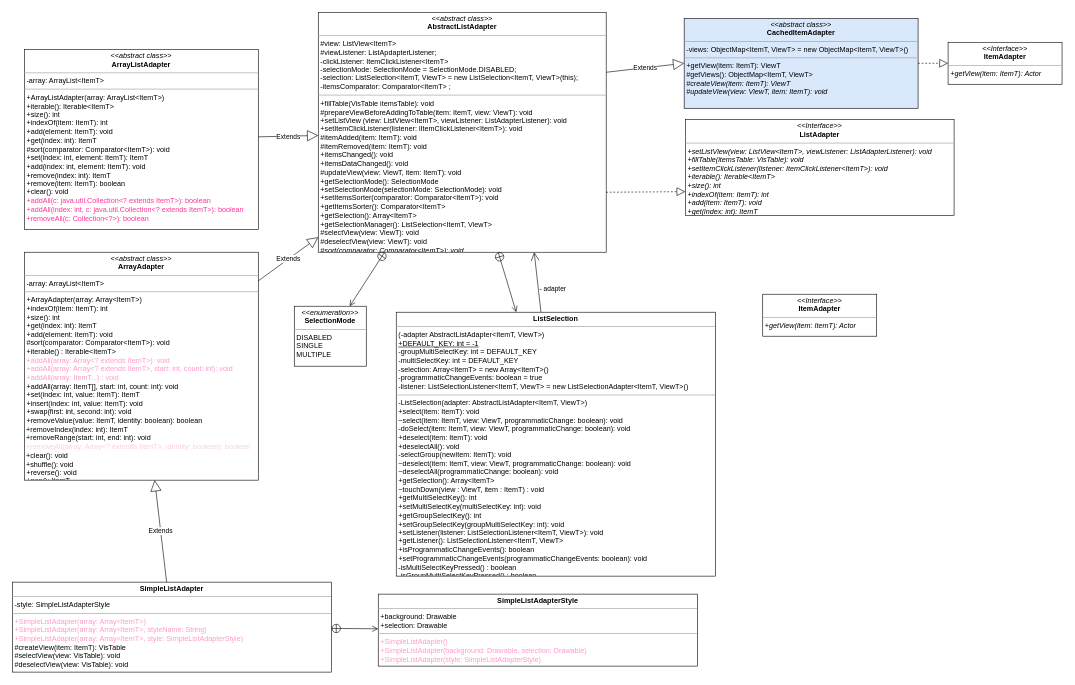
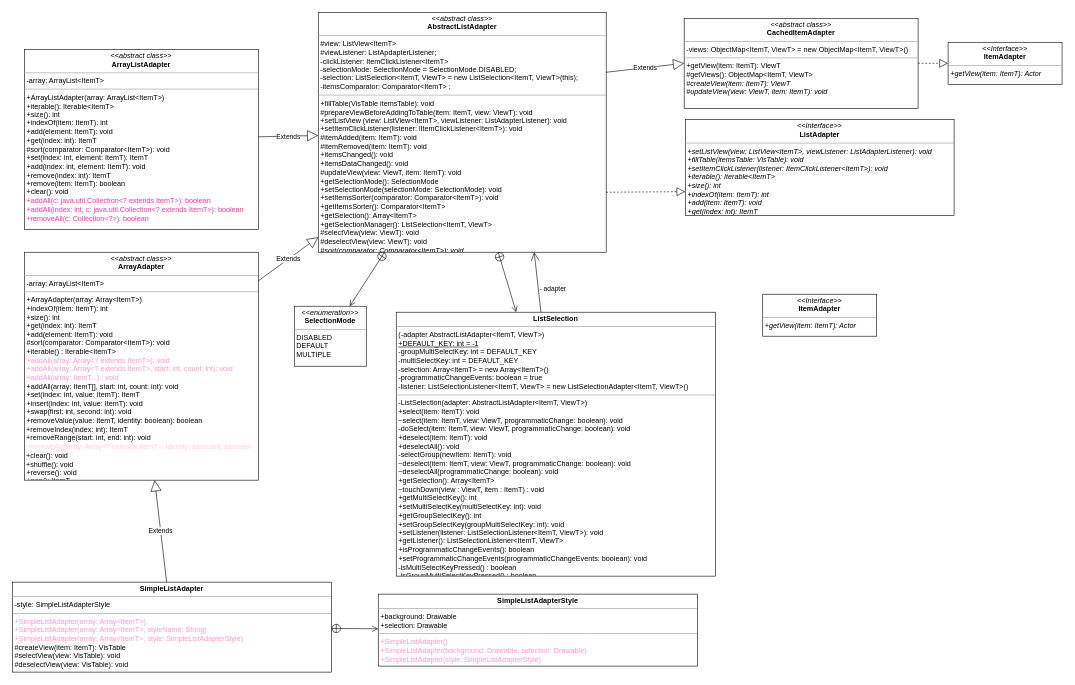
node "<<abstract class>> CachedItemAdapter -views: ObjectMap<ItemT, ViewT> = new ObjectMap<ItemT, ViewT>() +getView(item: ItemT): ViewT #getViews(): ObjectMap<ItemT, ViewT> #createView(item: ItemT): ViewT #updateView(view: ViewT, item: ItemT): void": fillcolor #dae8fc -> #ffffff
node "<<enumeration>> SelectionMode DISABLED SINGLE MULTIPLE": label "<<enumeration>> SelectionMode DISABLED SINGLE MULTIPLE" -> "<<enumeration>> SelectionMode DISABLED DEFAULT MULTIPLE"
